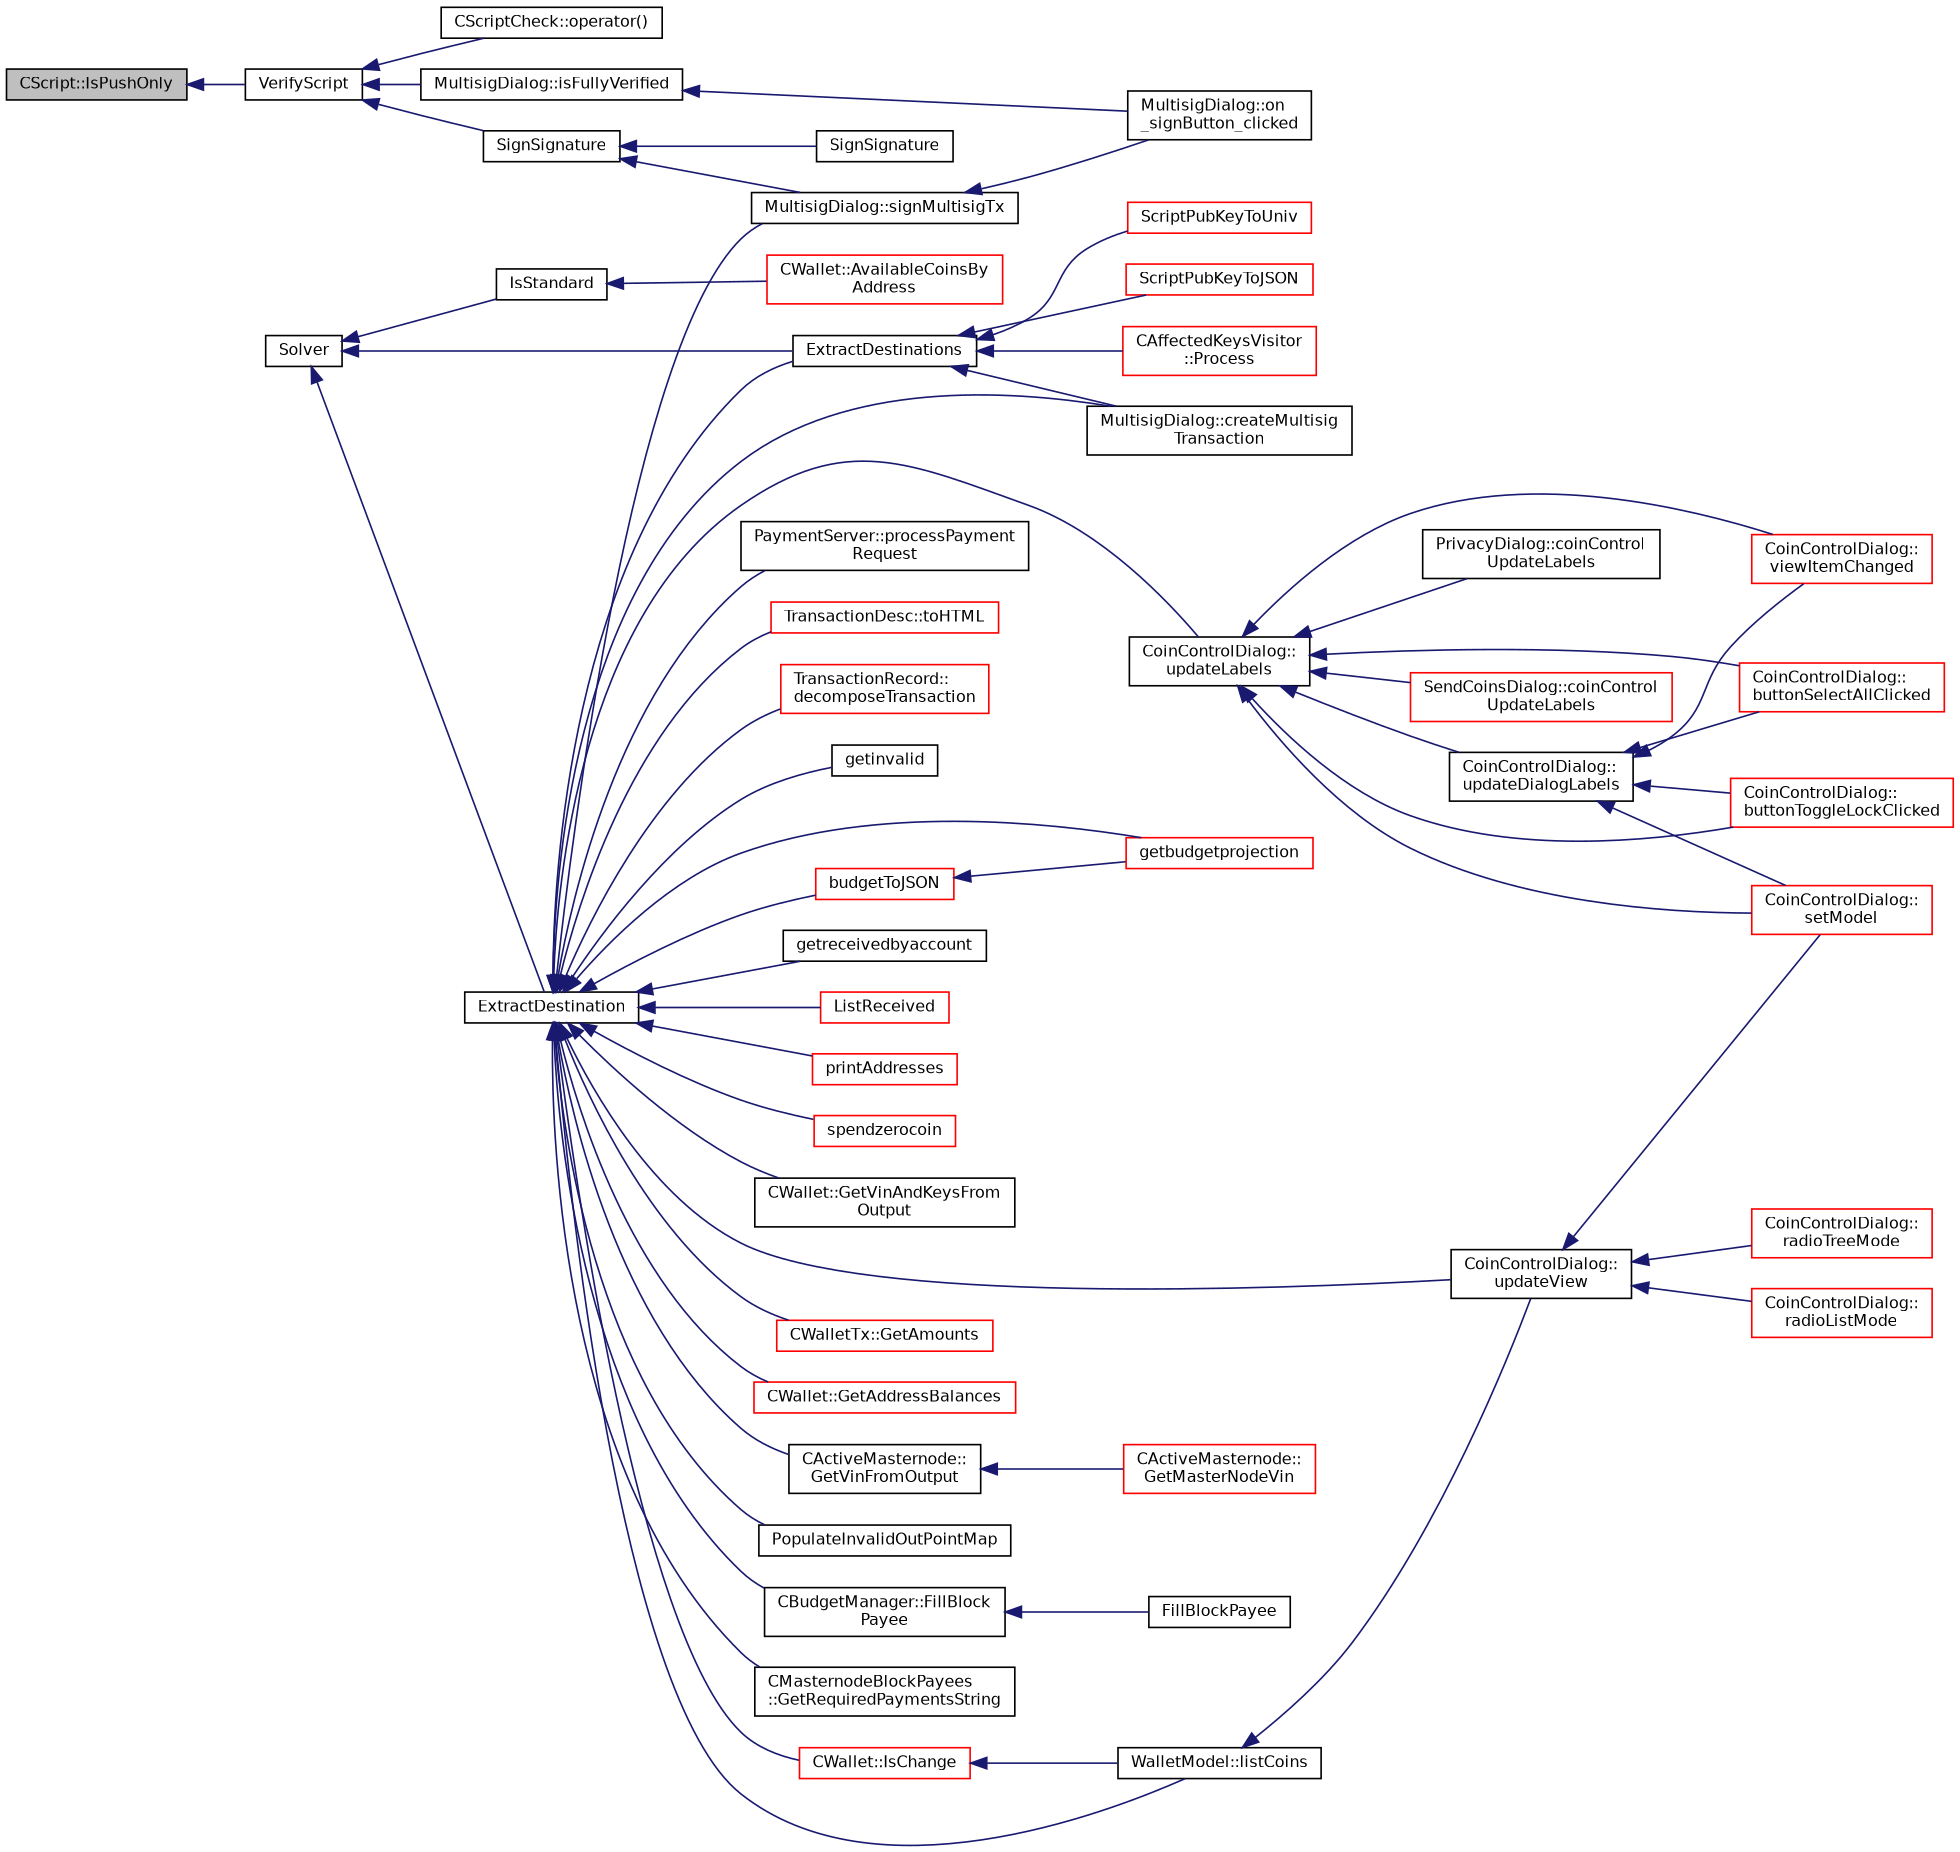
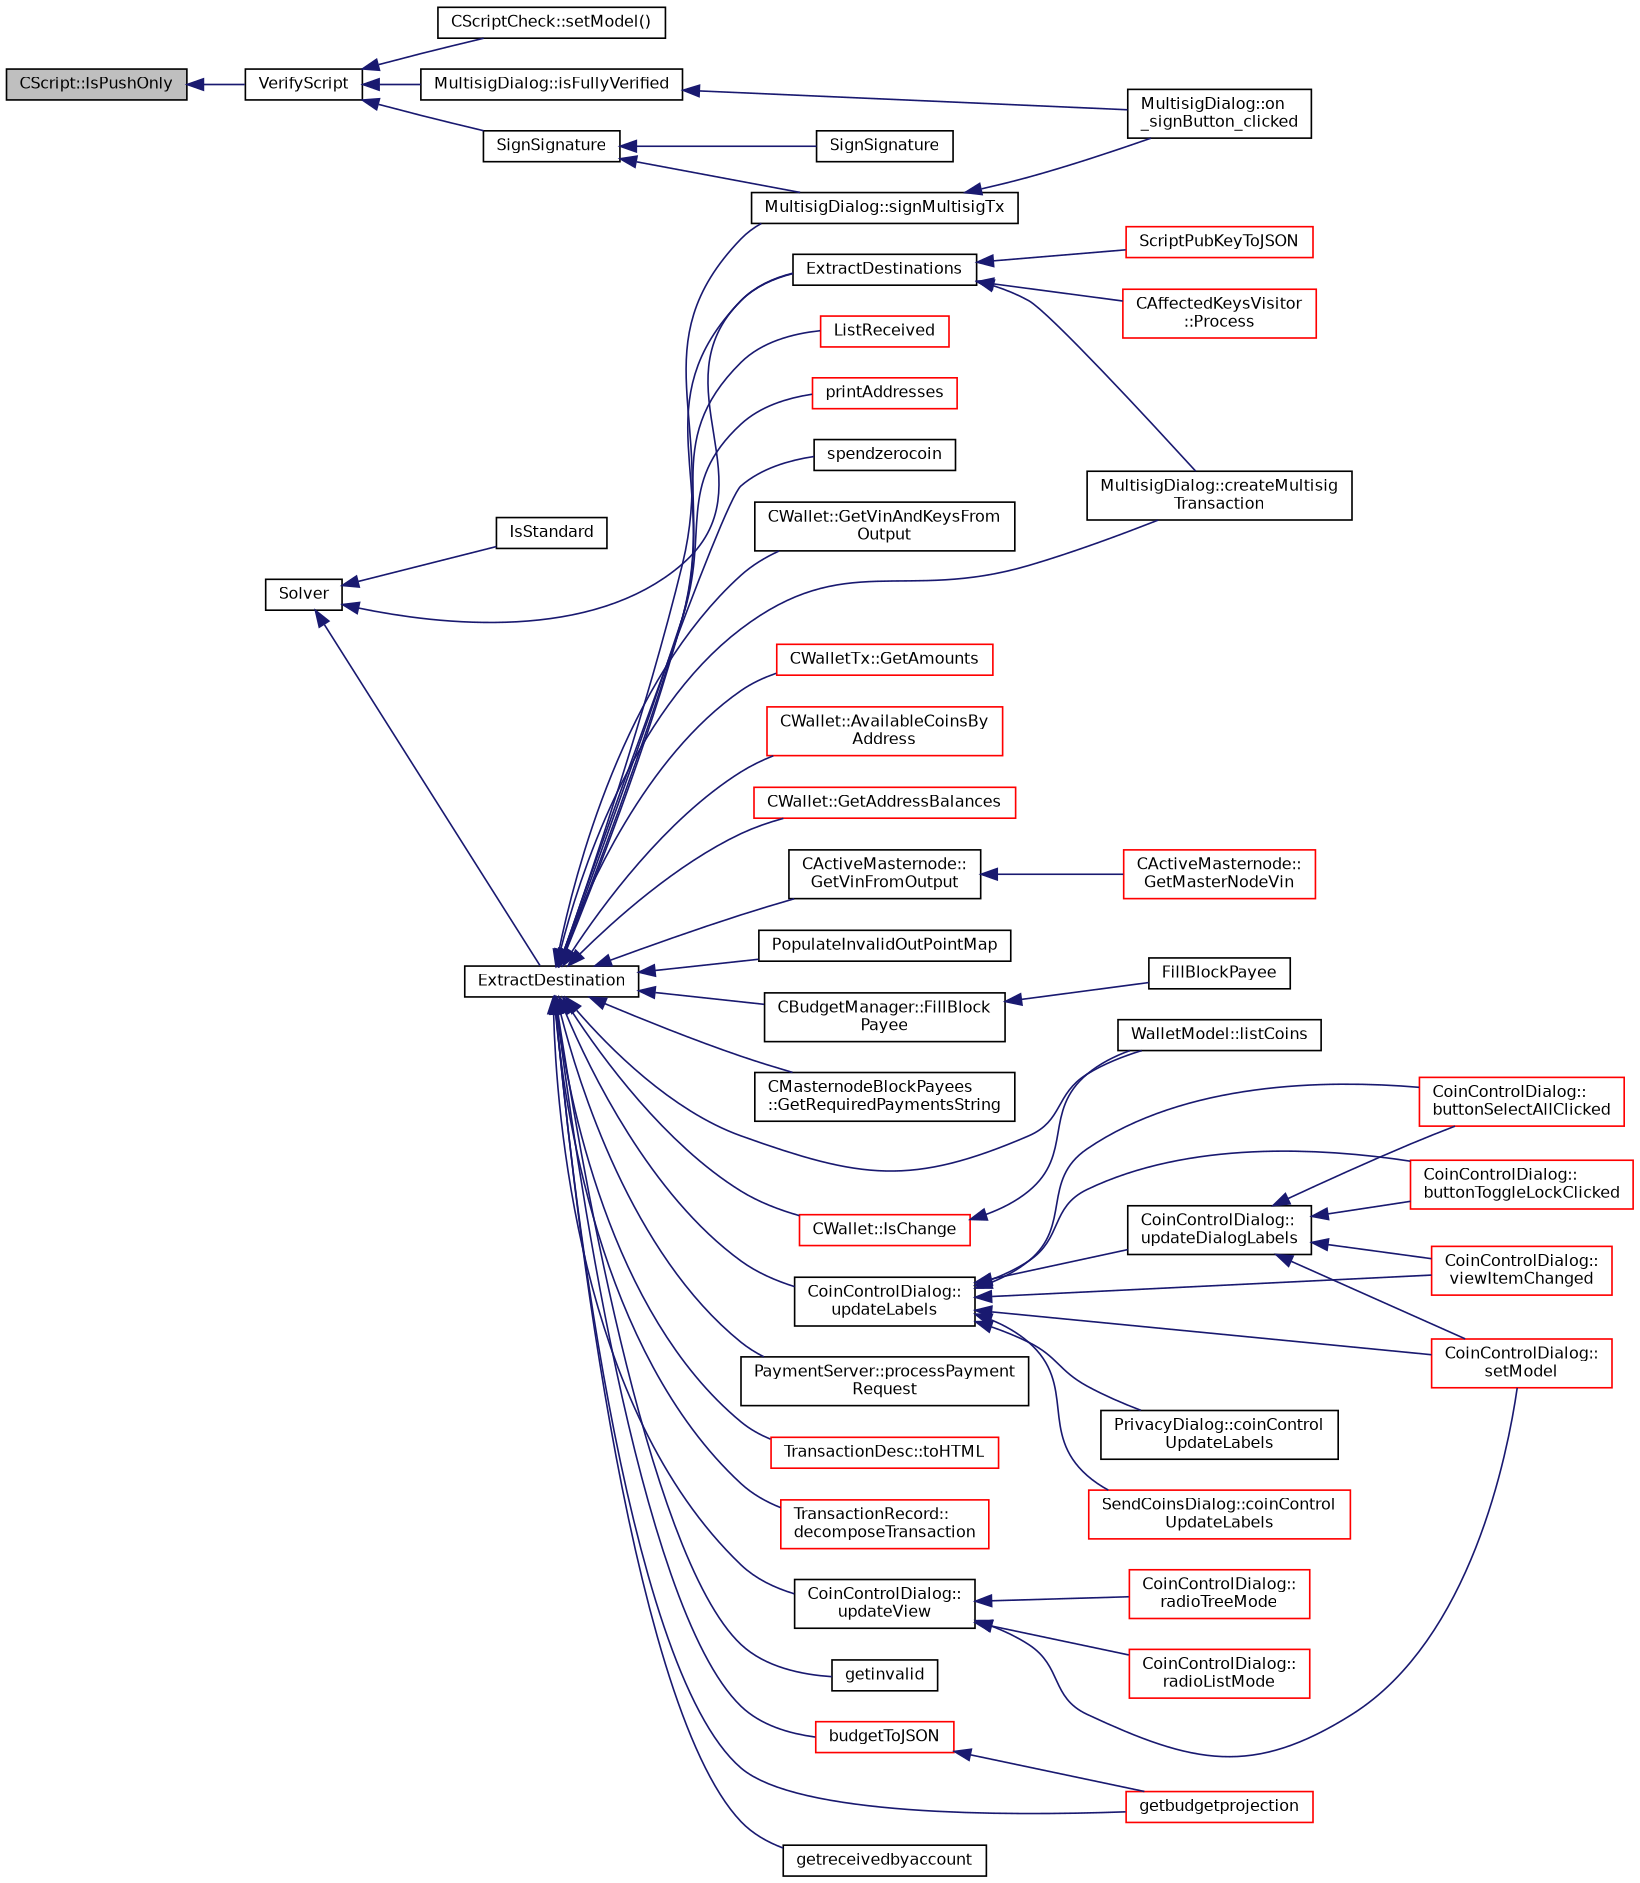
node "CScriptCheck::operator()": label "CScriptCheck::operator()" -> "CScriptCheck::setModel()"
node "ScriptPubKeyToUniv": removed
edge "CWallet::AvailableCoinsBy Address" -> "IsStandard": now "CWallet::AvailableCoinsBy Address" -> "ExtractDestination"
node "spendzerocoin": color red -> black
edge "CoinControlDialog:: updateView" -> "WalletModel::listCoins": removed
